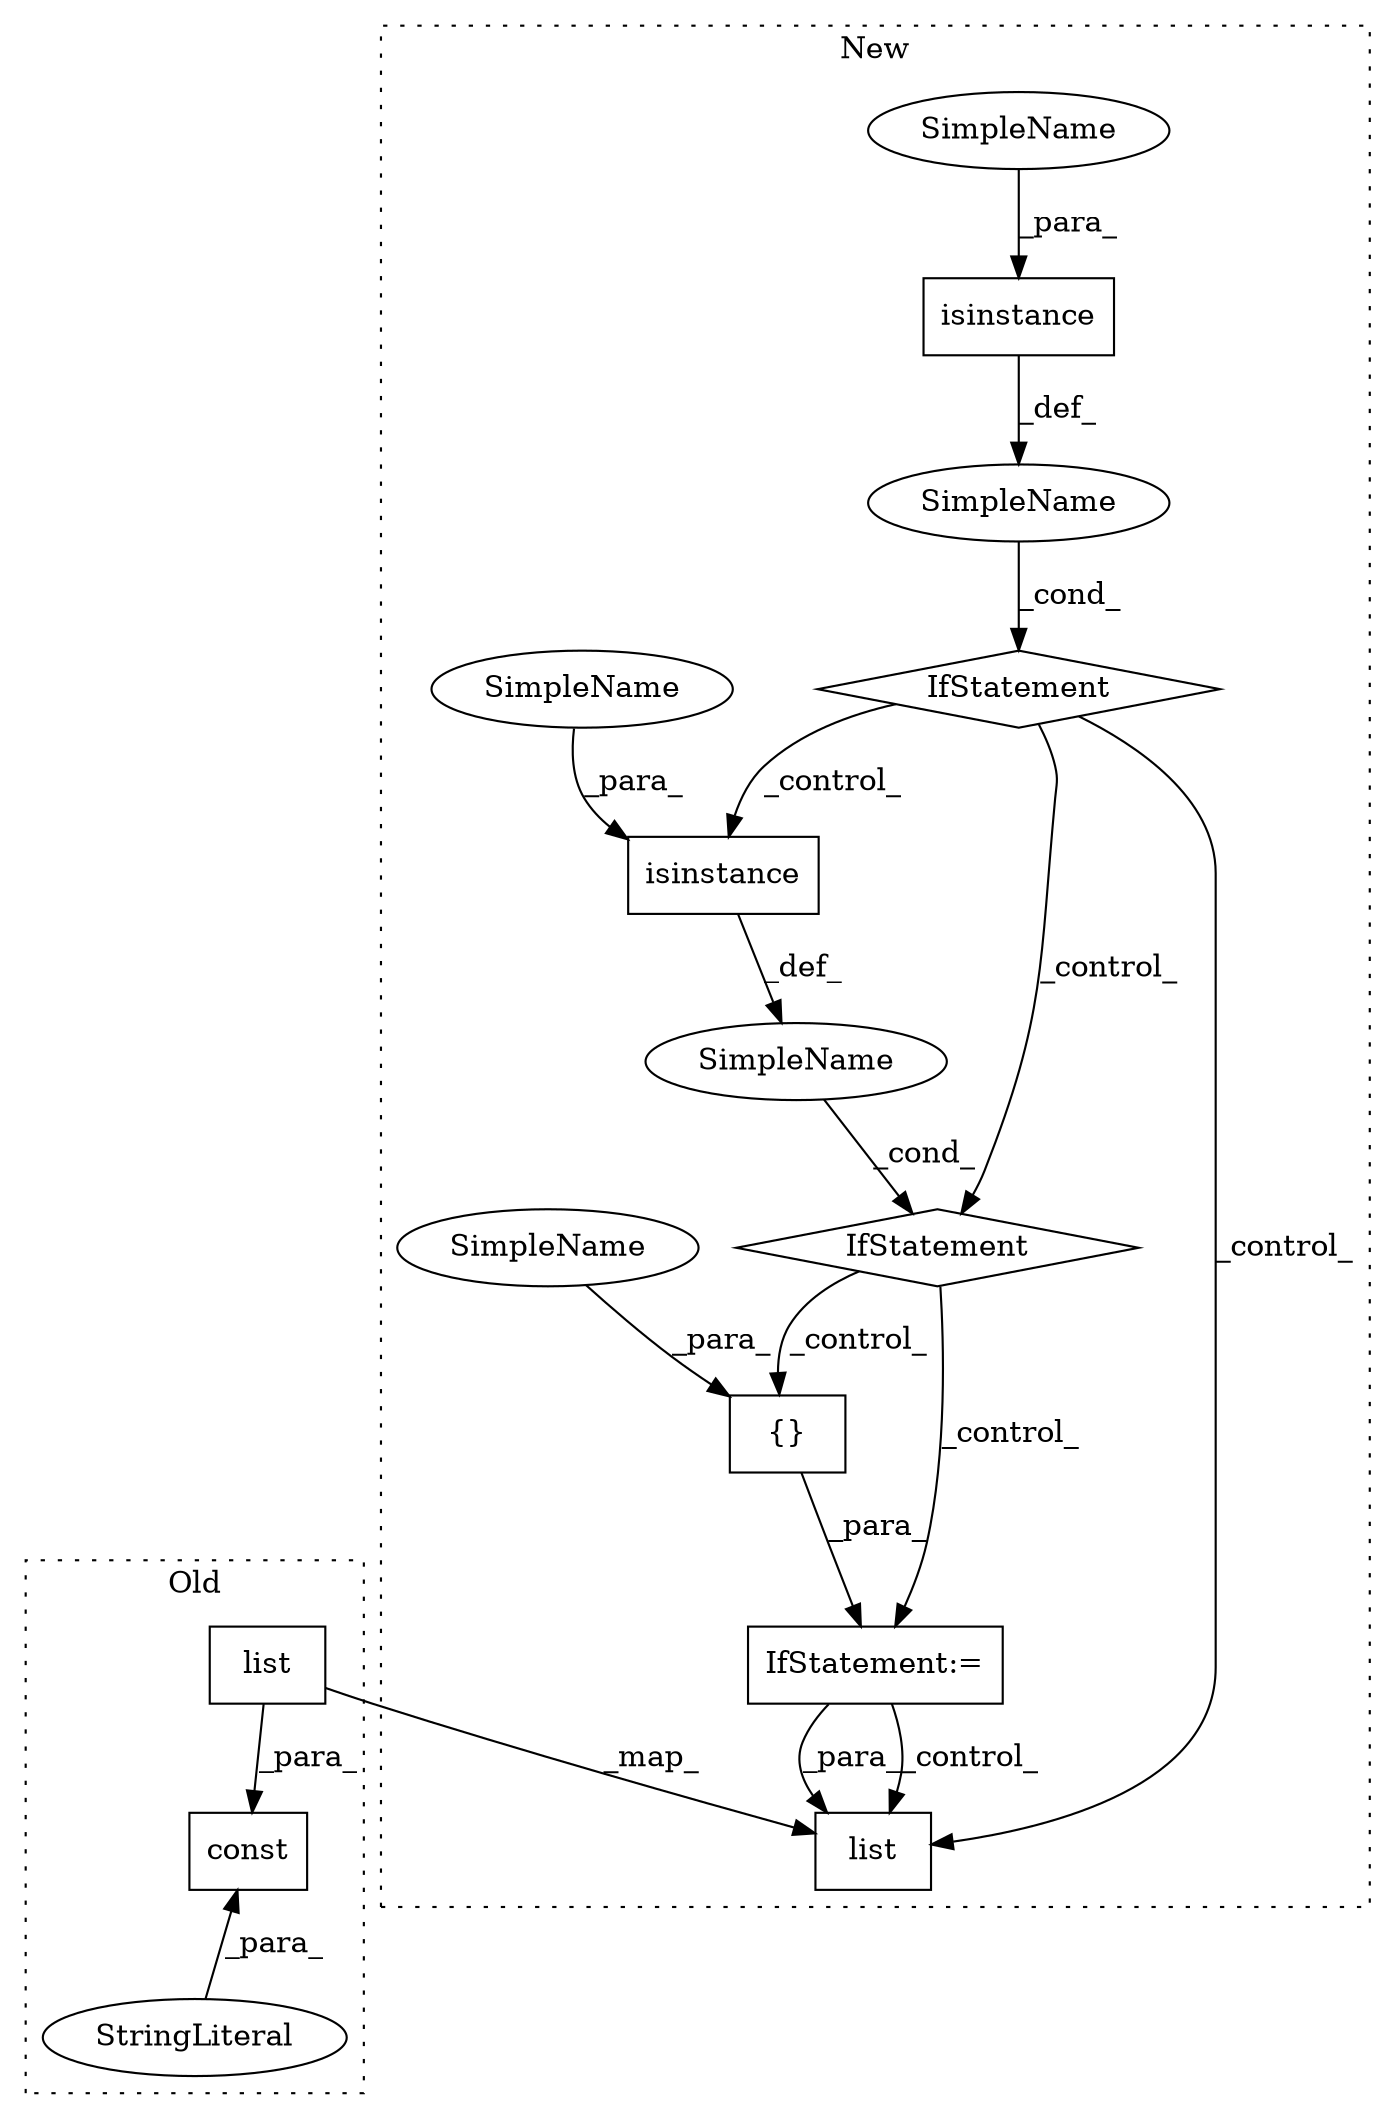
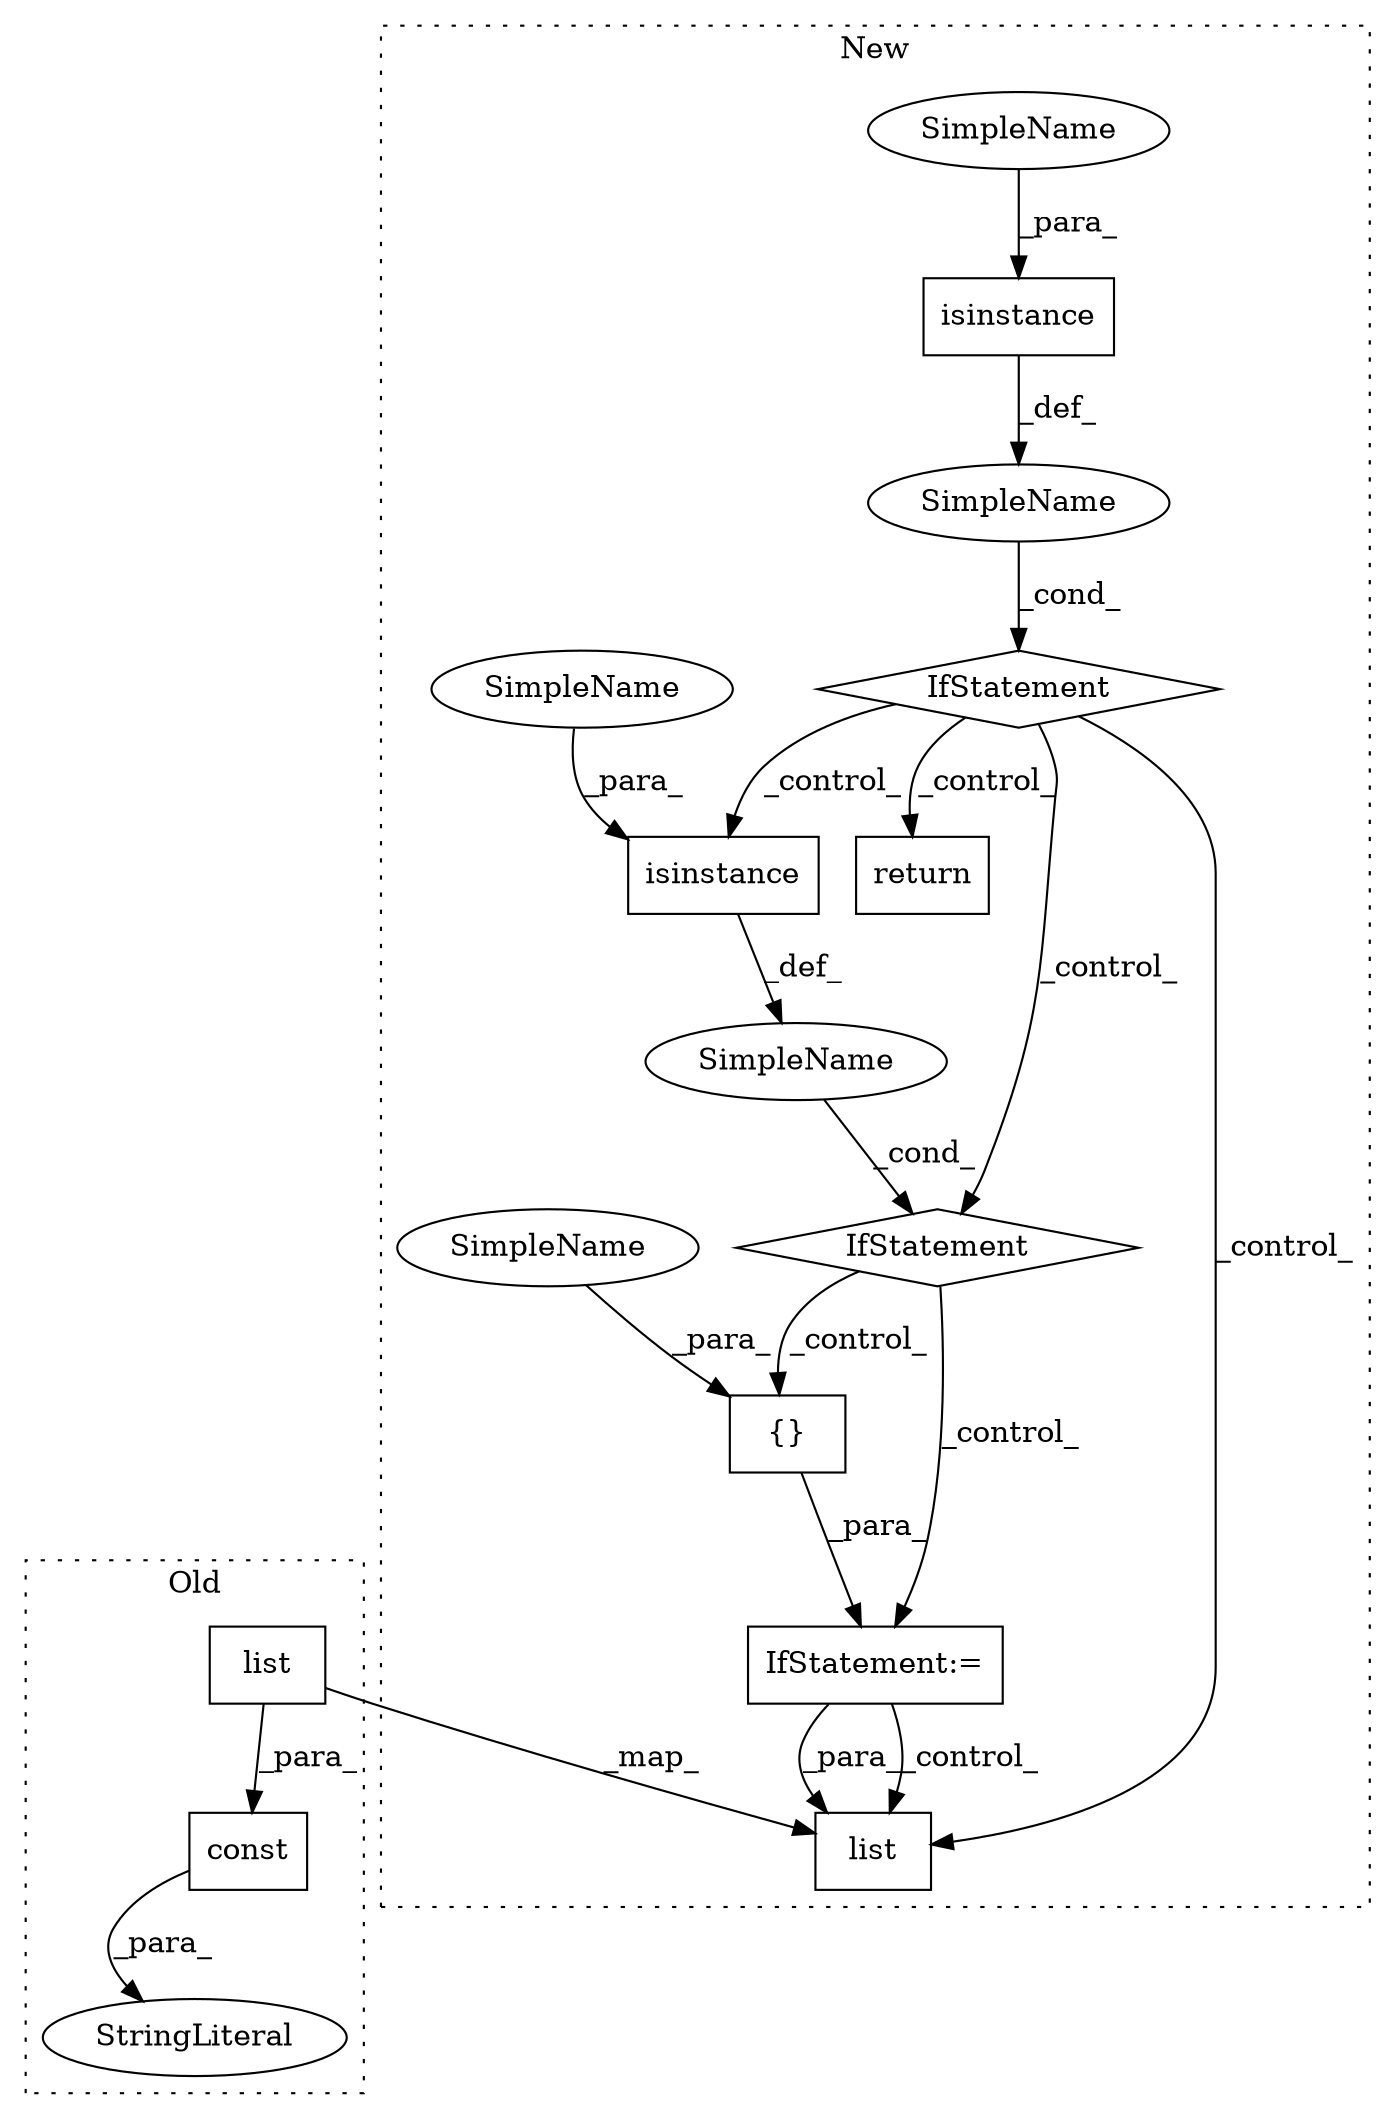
node "return": added
edge "StringLiteral" -> "const": reversed
